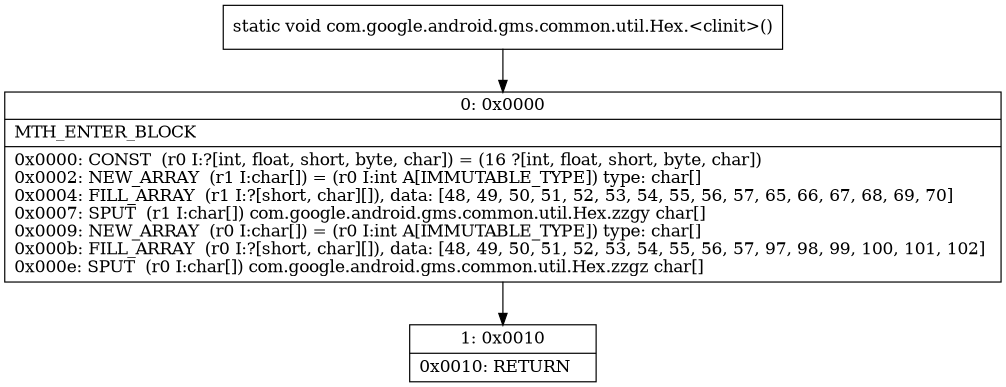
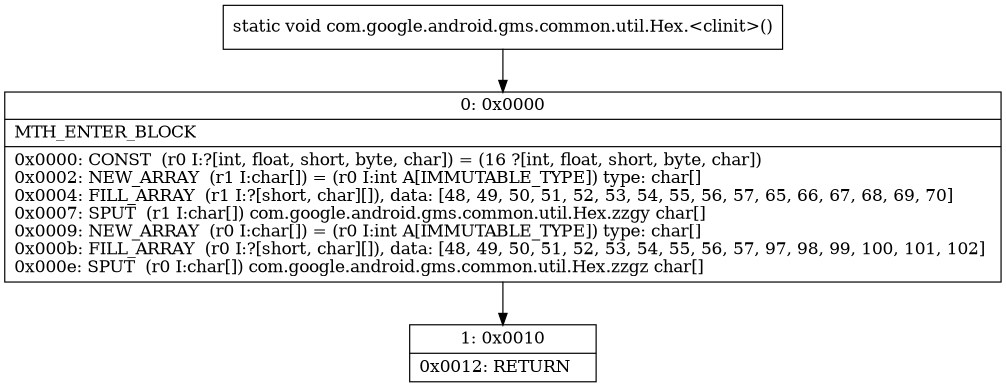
node "1: 0x0010": text "0x0010: RETURN" -> "0x0012: RETURN"
